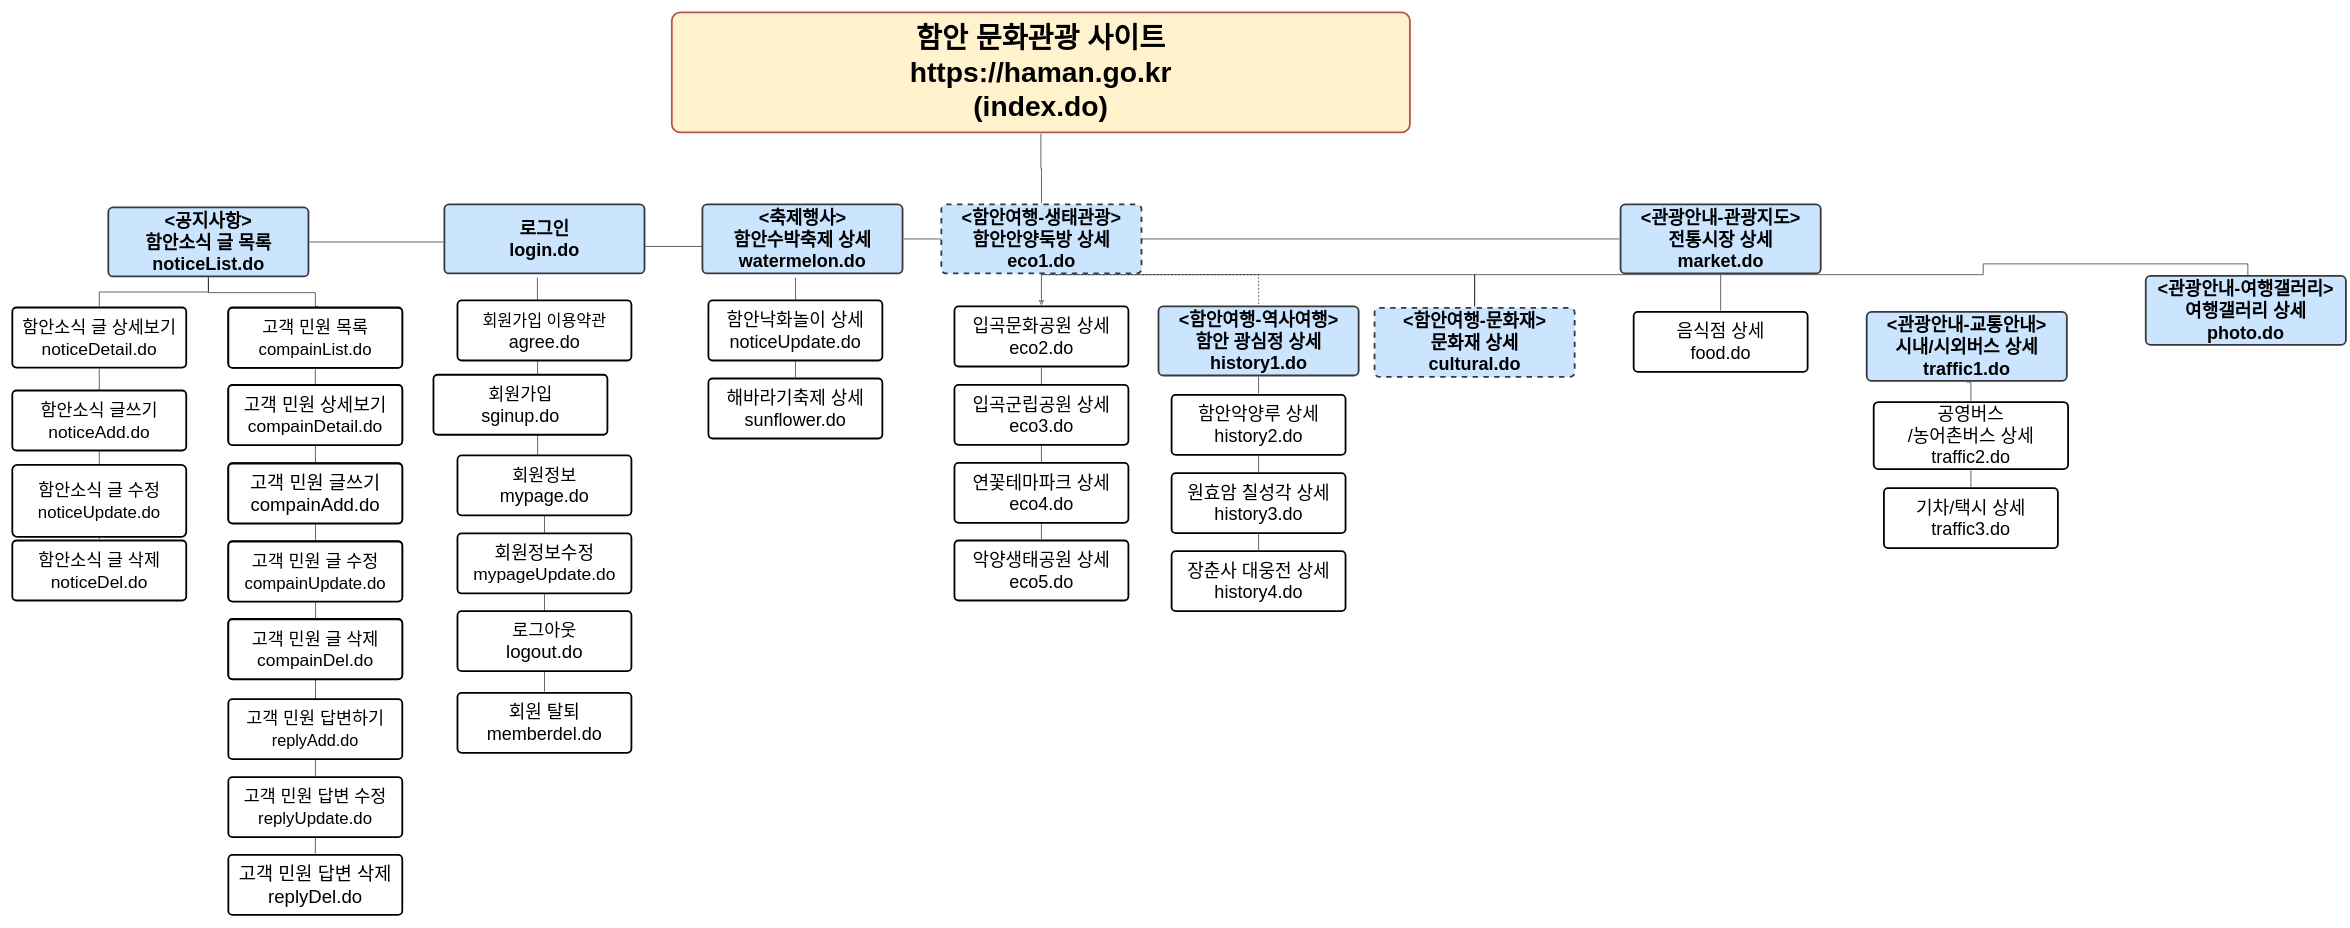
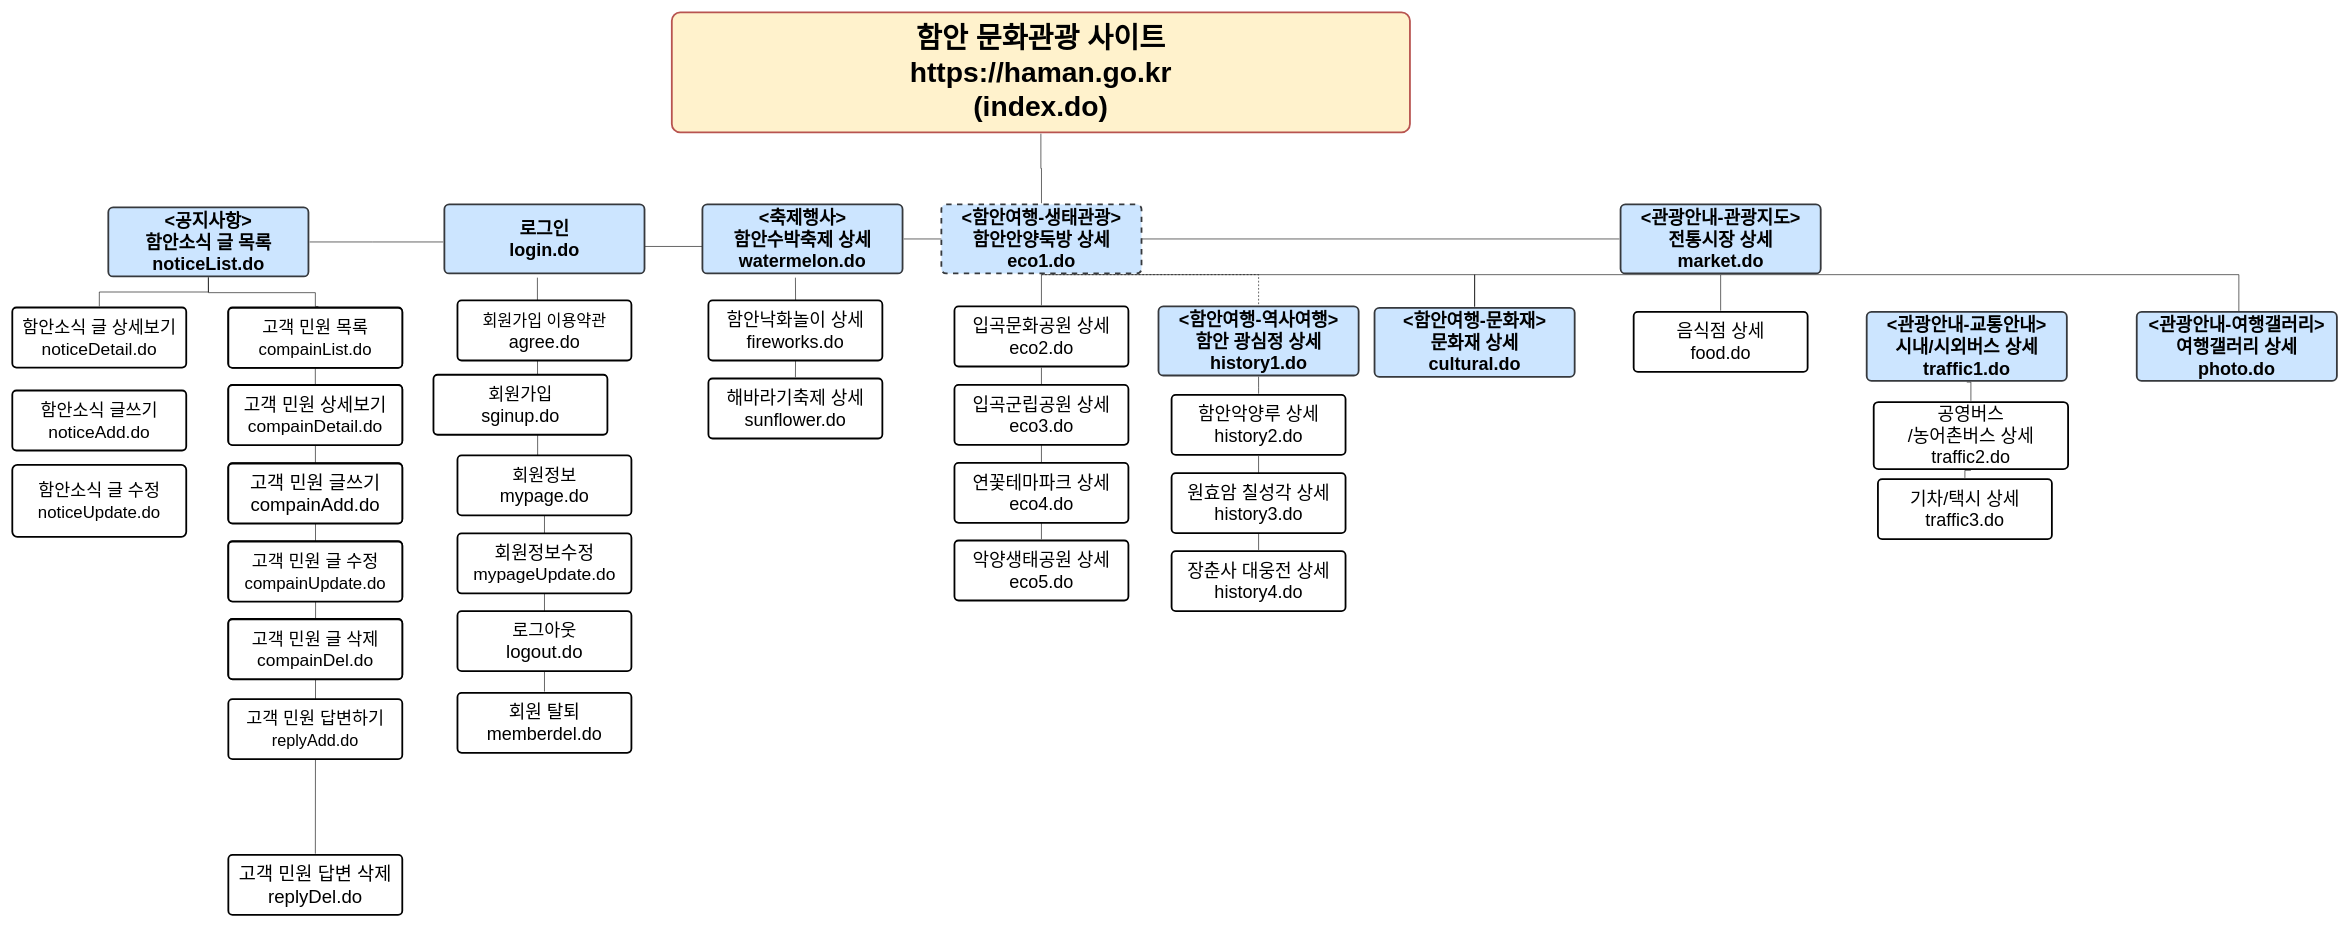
edge "<함안여행-생태관광>함안안양둑방 상세eco1.do" -> "입곡문화공원 상세eco2.do": arrowhead classic -> none
node "<관광안내-여행갤러리>여행갤러리 상세photo.do": moved (2245, 310) -> (2236, 346)
node "함안낙화놀이 상세 noticeUpdate.do": label "함안낙화놀이 상세 noticeUpdate.do" -> "함안낙화놀이 상세 fireworks.do"
node "<함안여행-문화재>문화재 상세cultural.do": style dashed -> solid
node "기차/택시 상세 traffic3.do": moved (1971, 518) -> (1965, 509)
edge "함안소식 글 상세보기 noticeDetail.do" -- "함안소식 글 삭제 noticeDel.do": removed
node "함안소식 글 삭제 noticeDel.do": removed
node "고객 민원 답변 수정 replyUpdate.do": removed
